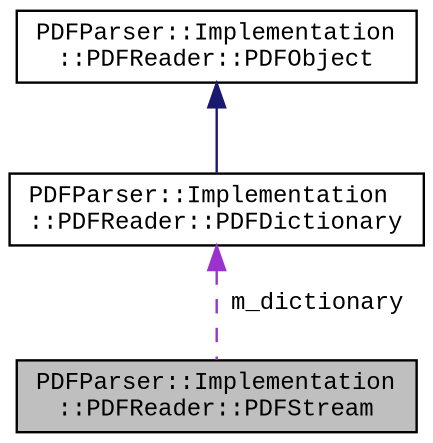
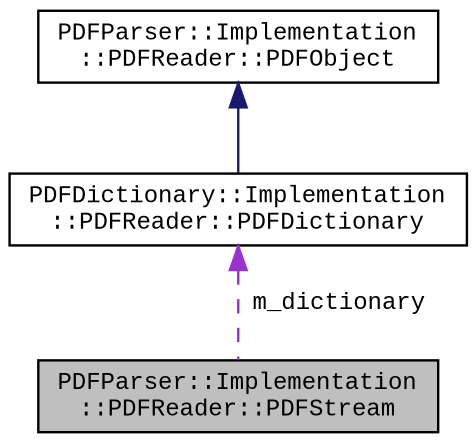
node "PDFParser::Implementation ::PDFReader::PDFDictionary": label "PDFParser::Implementation ::PDFReader::PDFDictionary" -> "PDFDictionary::Implementation ::PDFReader::PDFDictionary"
